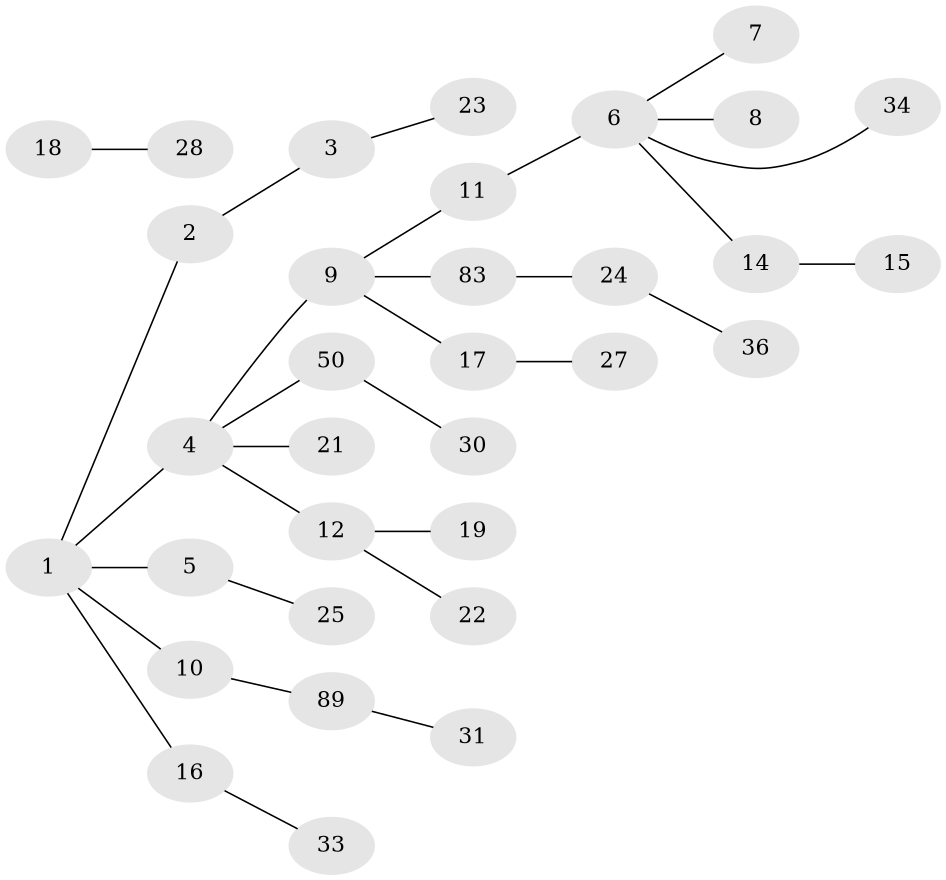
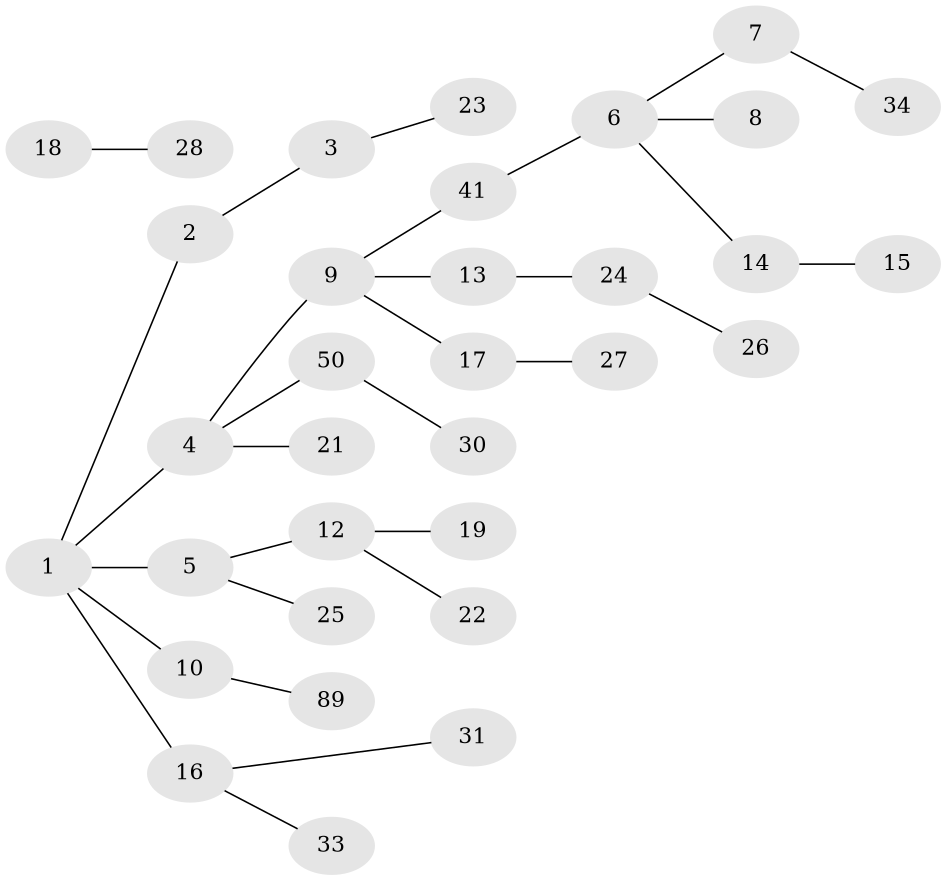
edge "34" -- "6": now "34" -- "7"
node "11": label "11" -> "41"
node "83": label "83" -> "13"
node "36": label "36" -> "26"
edge "4" -- "12": now "5" -- "12"
edge "89" -- "31": now "16" -- "31"
